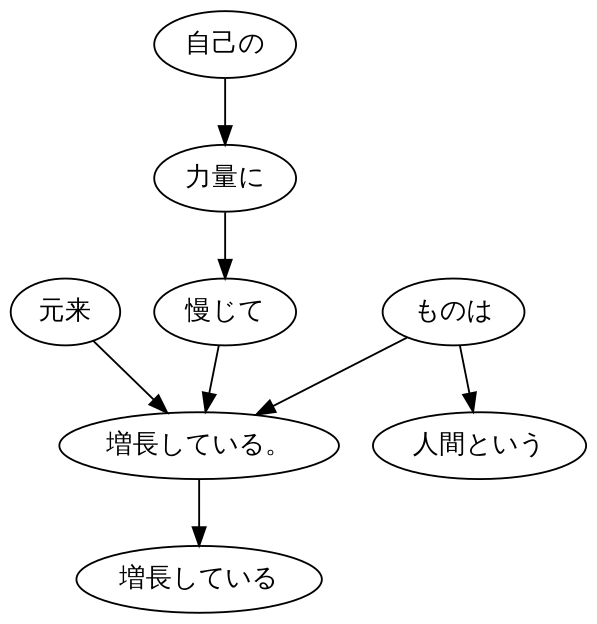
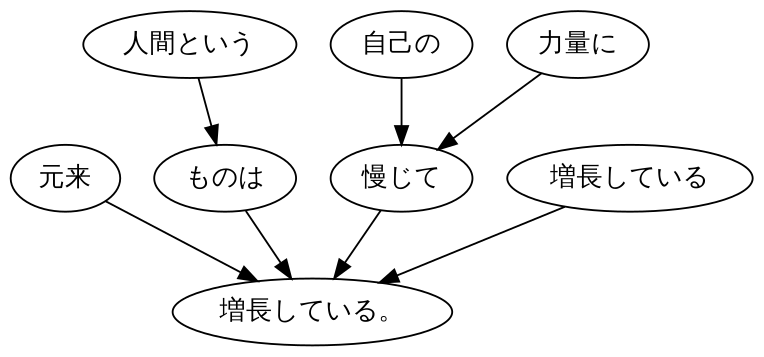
edge "自己の" -> "力量に": now "自己の" -> "慢じて"
edge "ものは" -> "人間という": reversed
edge "増長している。" -> "増長している": reversed
